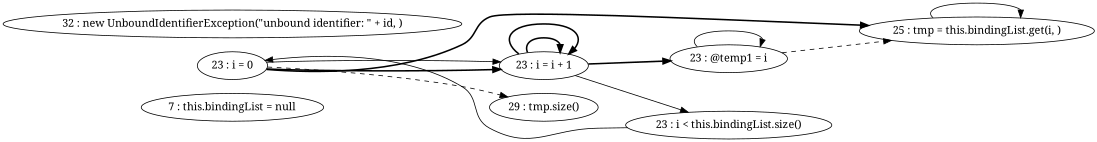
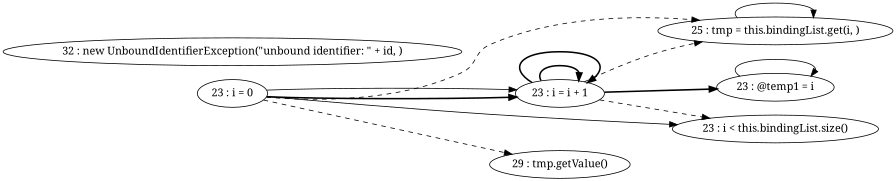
edge "23 : i = 0" -> "25 : tmp = this.bindingList.get(i, )": style bold -> dashed
edge "23 : @temp1 = i" -> "25 : tmp = this.bindingList.get(i, )": now "23 : i = i + 1" -> "25 : tmp = this.bindingList.get(i, )"
edge "23 : i = i + 1" -> "23 : i < this.bindingList.size()": style solid -> dashed
edge "23 : i < this.bindingList.size()" -> "23 : i = 0": reversed
node "7 : this.bindingList = null": removed
node "29 : tmp.size()": label "29 : tmp.size()" -> "29 : tmp.getValue()"
